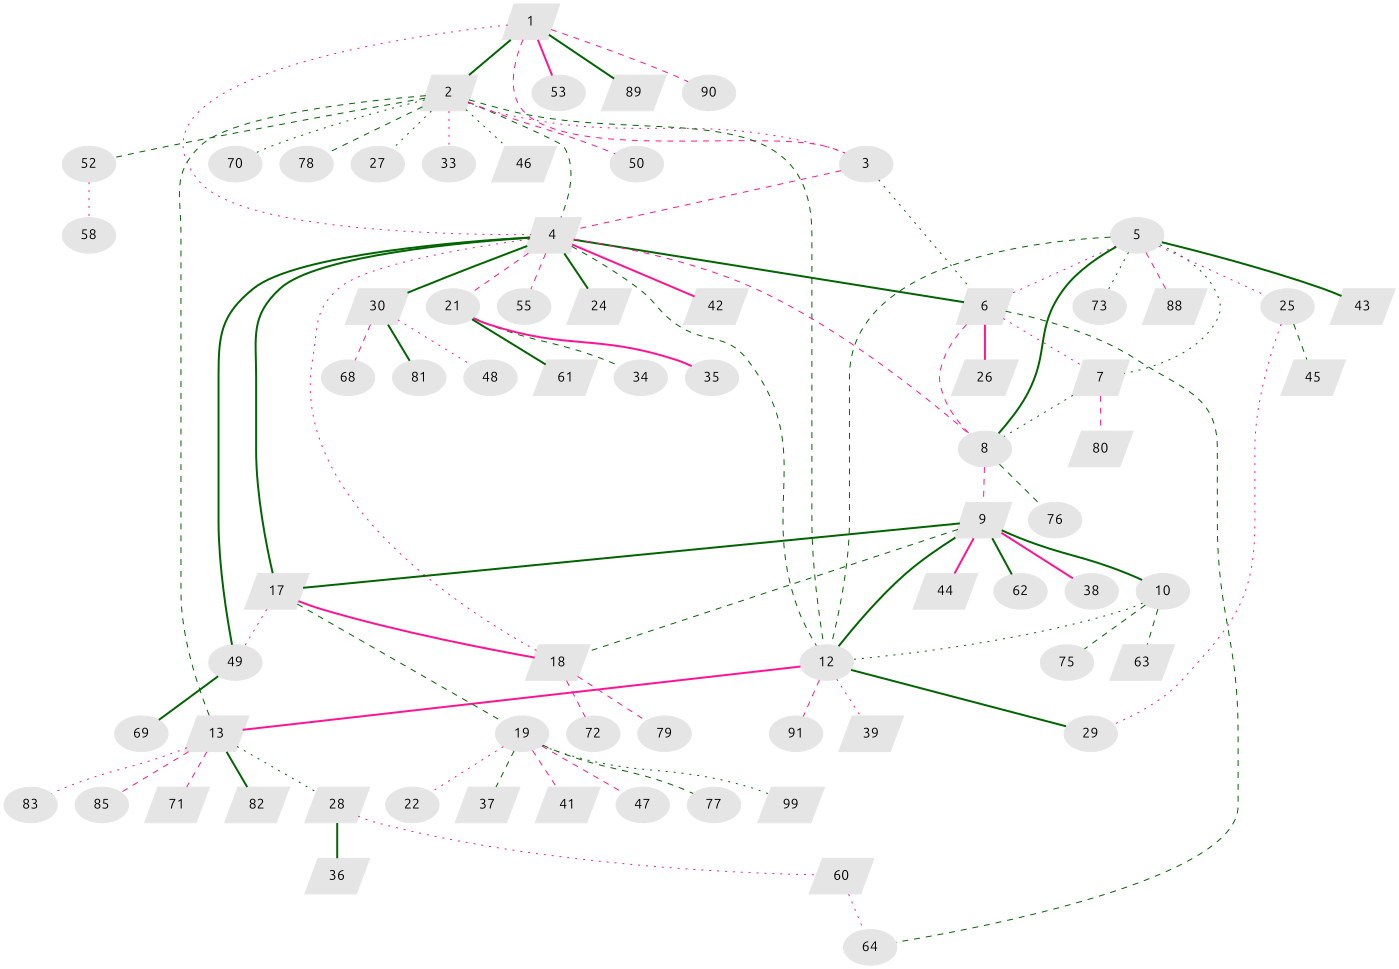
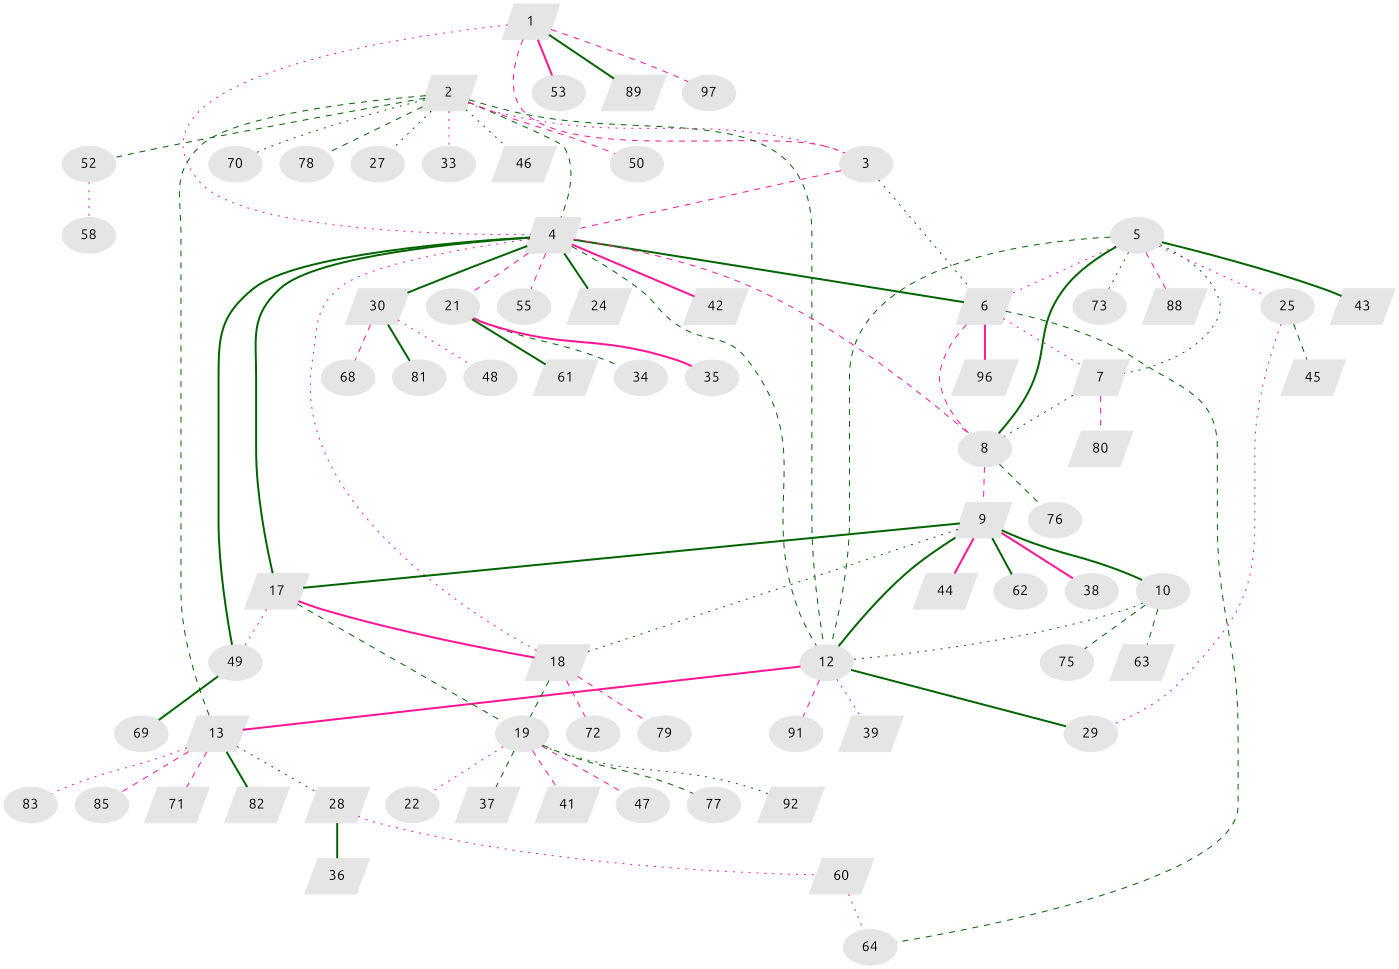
edge "1" -- "2": removed
node "90": label "90" -> "97"
node "26": label "26" -> "96"
edge "9" -- "18": style dashed -> dotted
edge "18" -- "19": added
node "99": label "99" -> "92"
